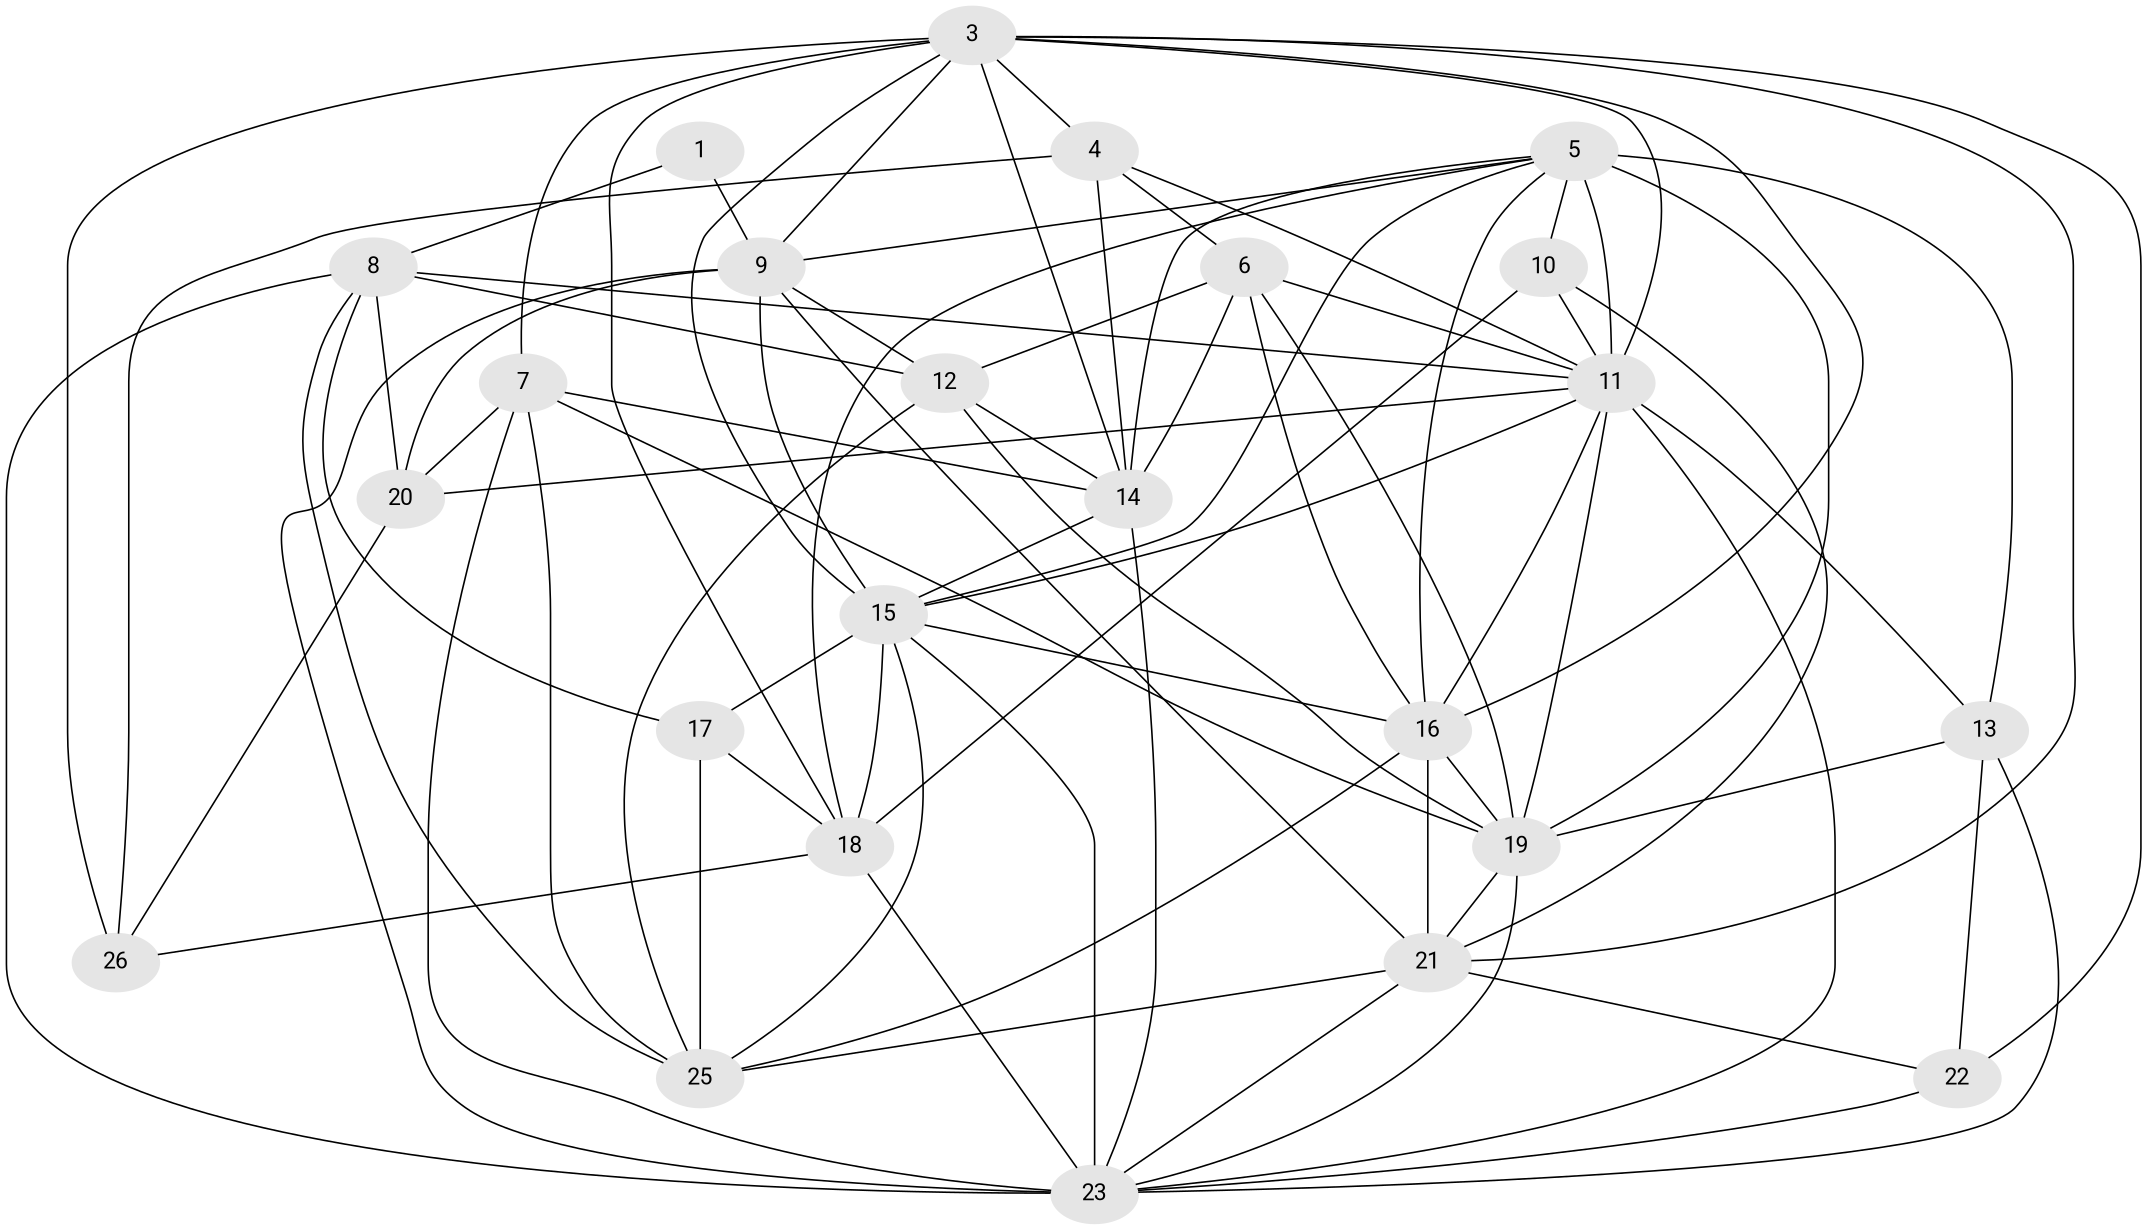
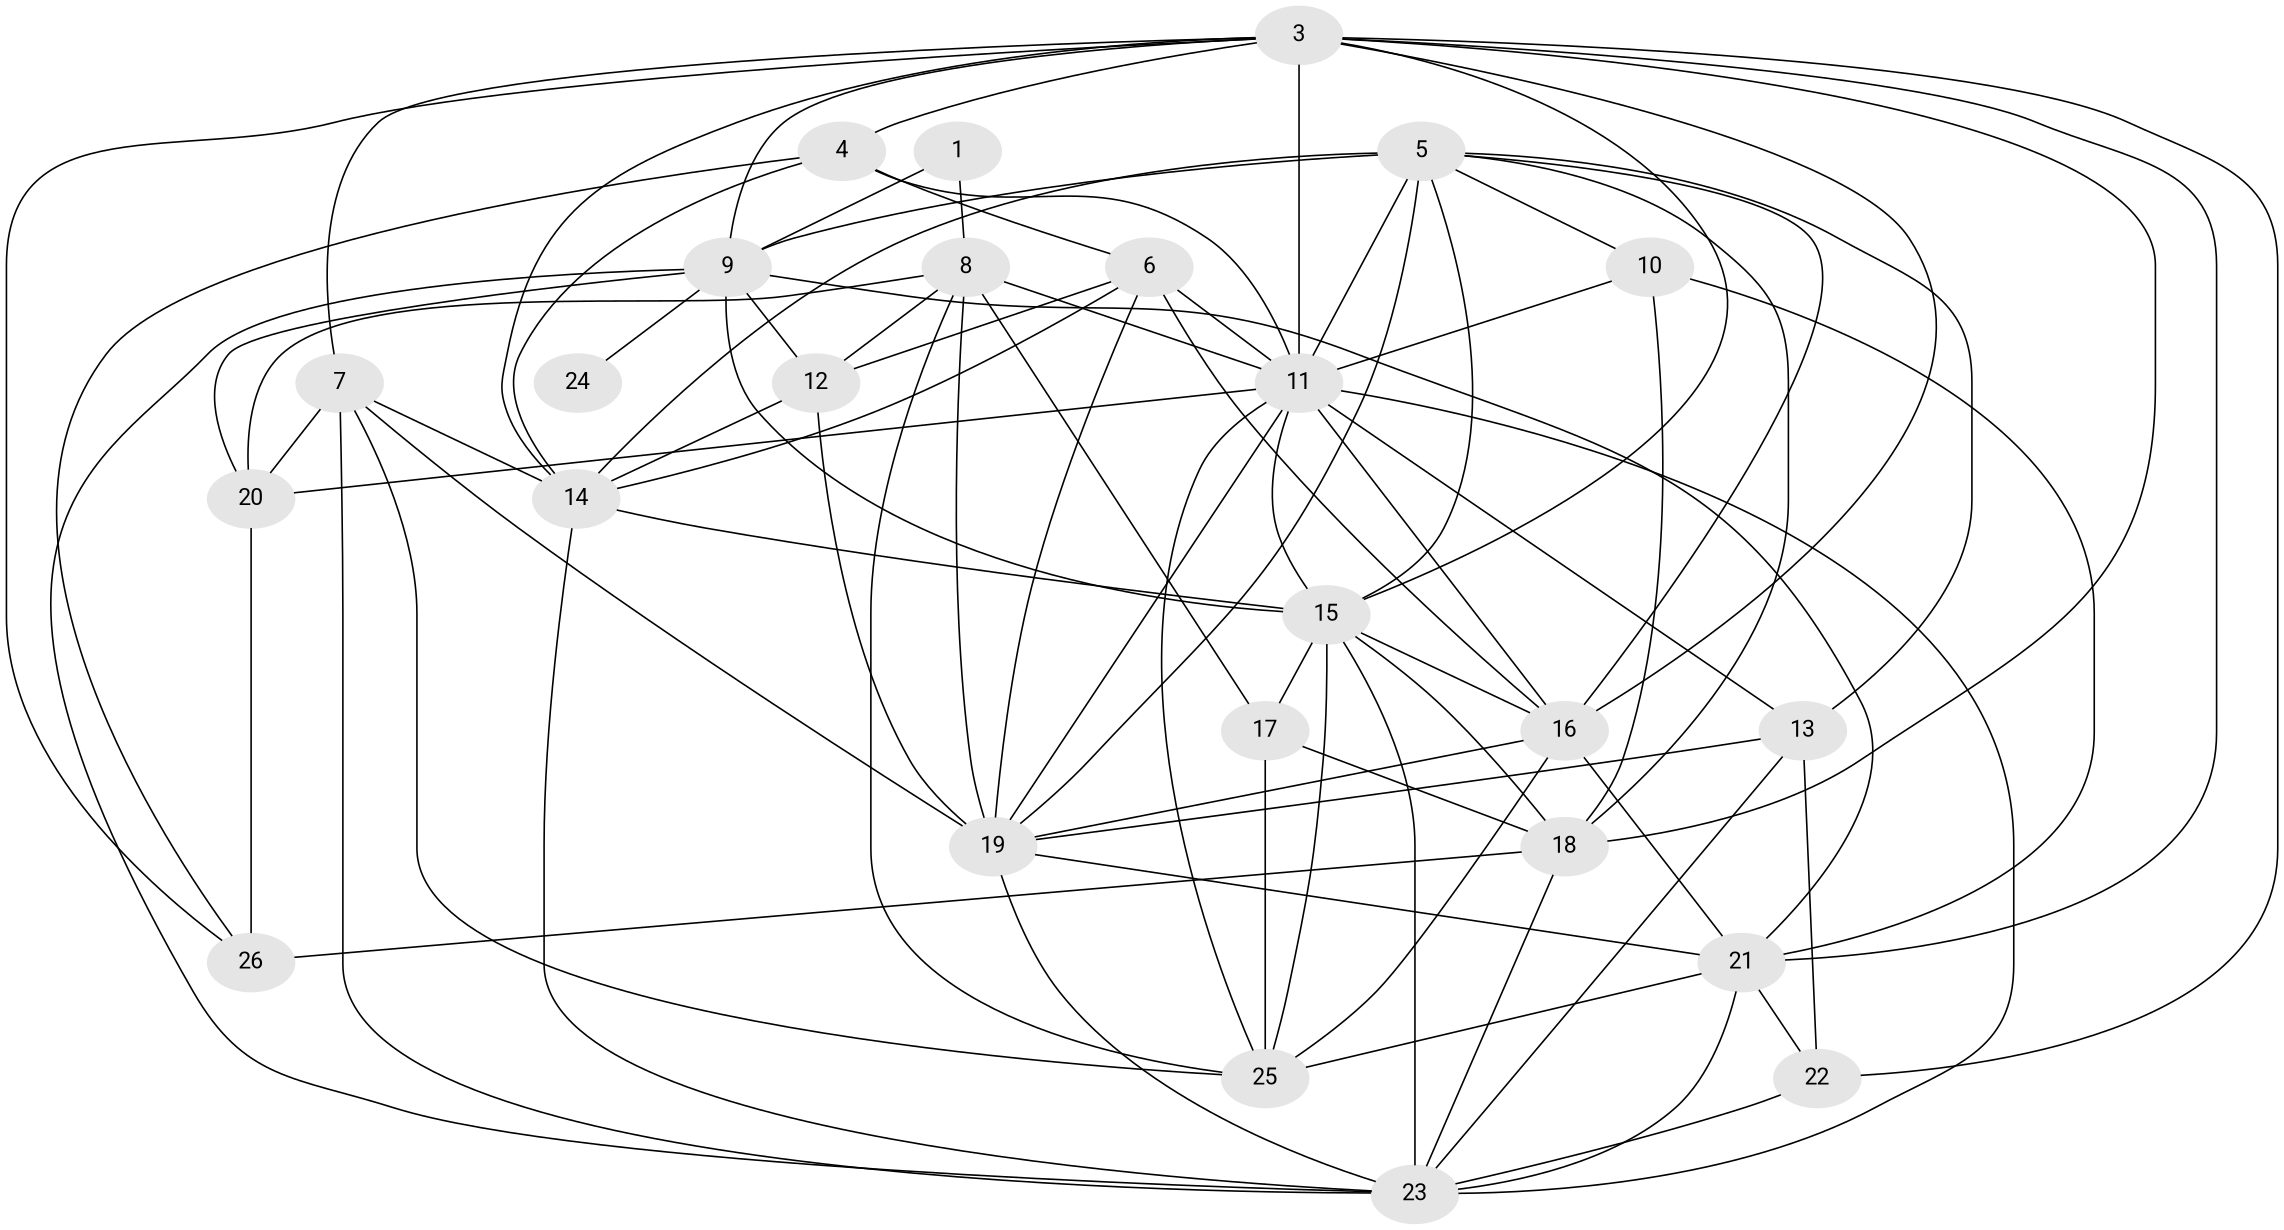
node "24": added
edge "12" -- "25": now "11" -- "25"
edge "8" -- "23": now "8" -- "19"
